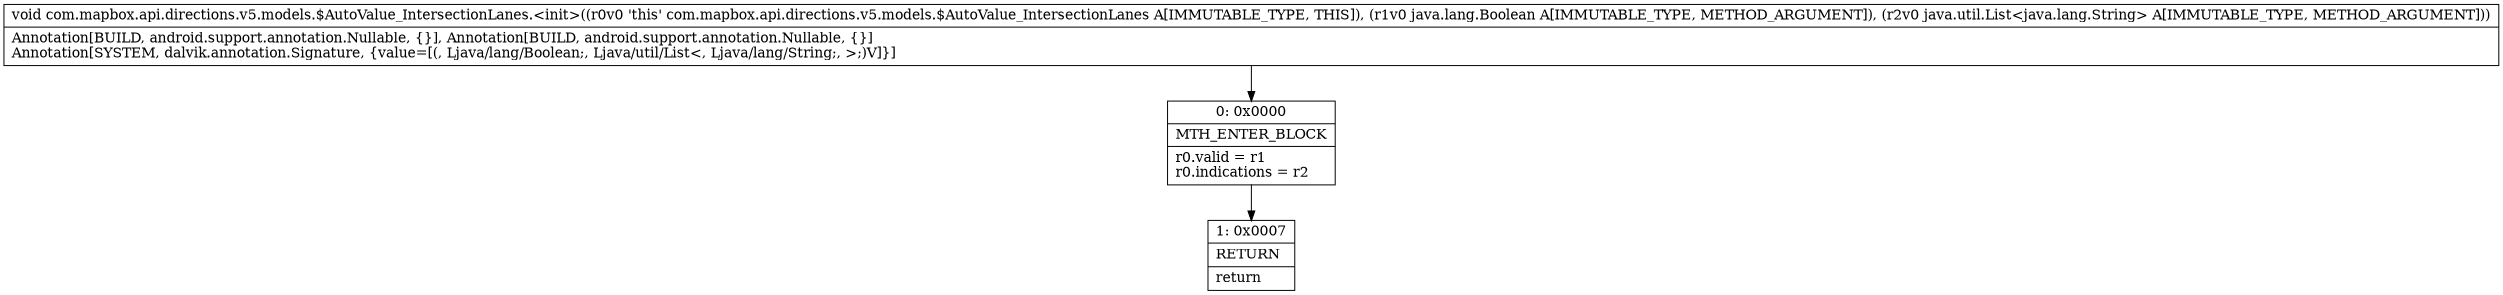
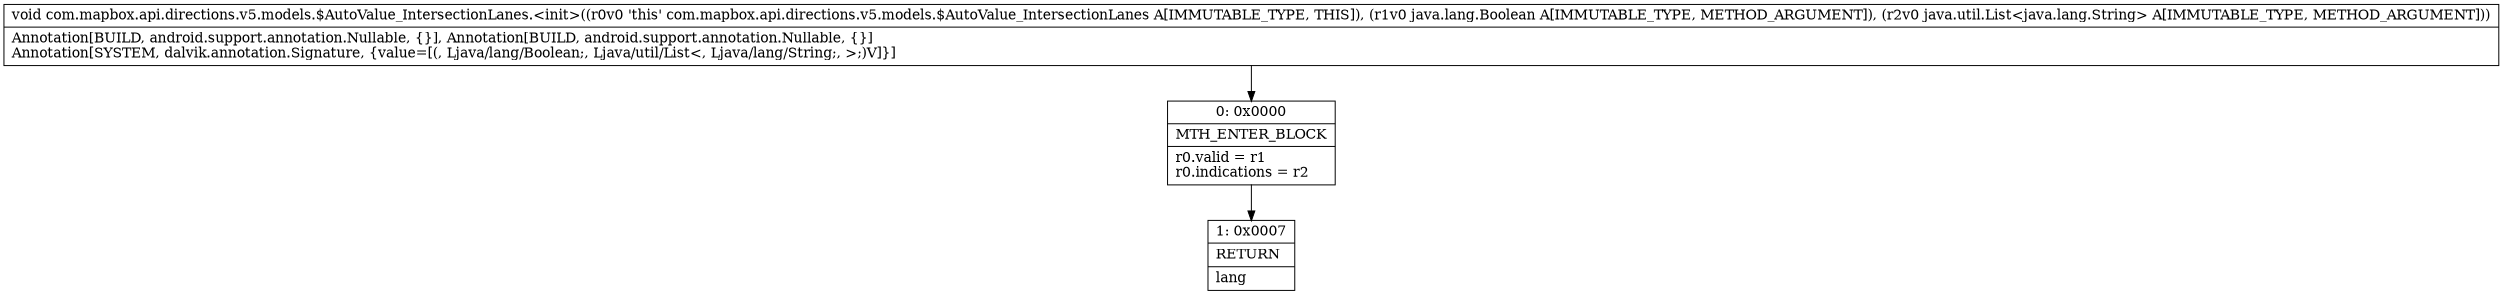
node "1: 0x0007": text "return" -> "lang"
